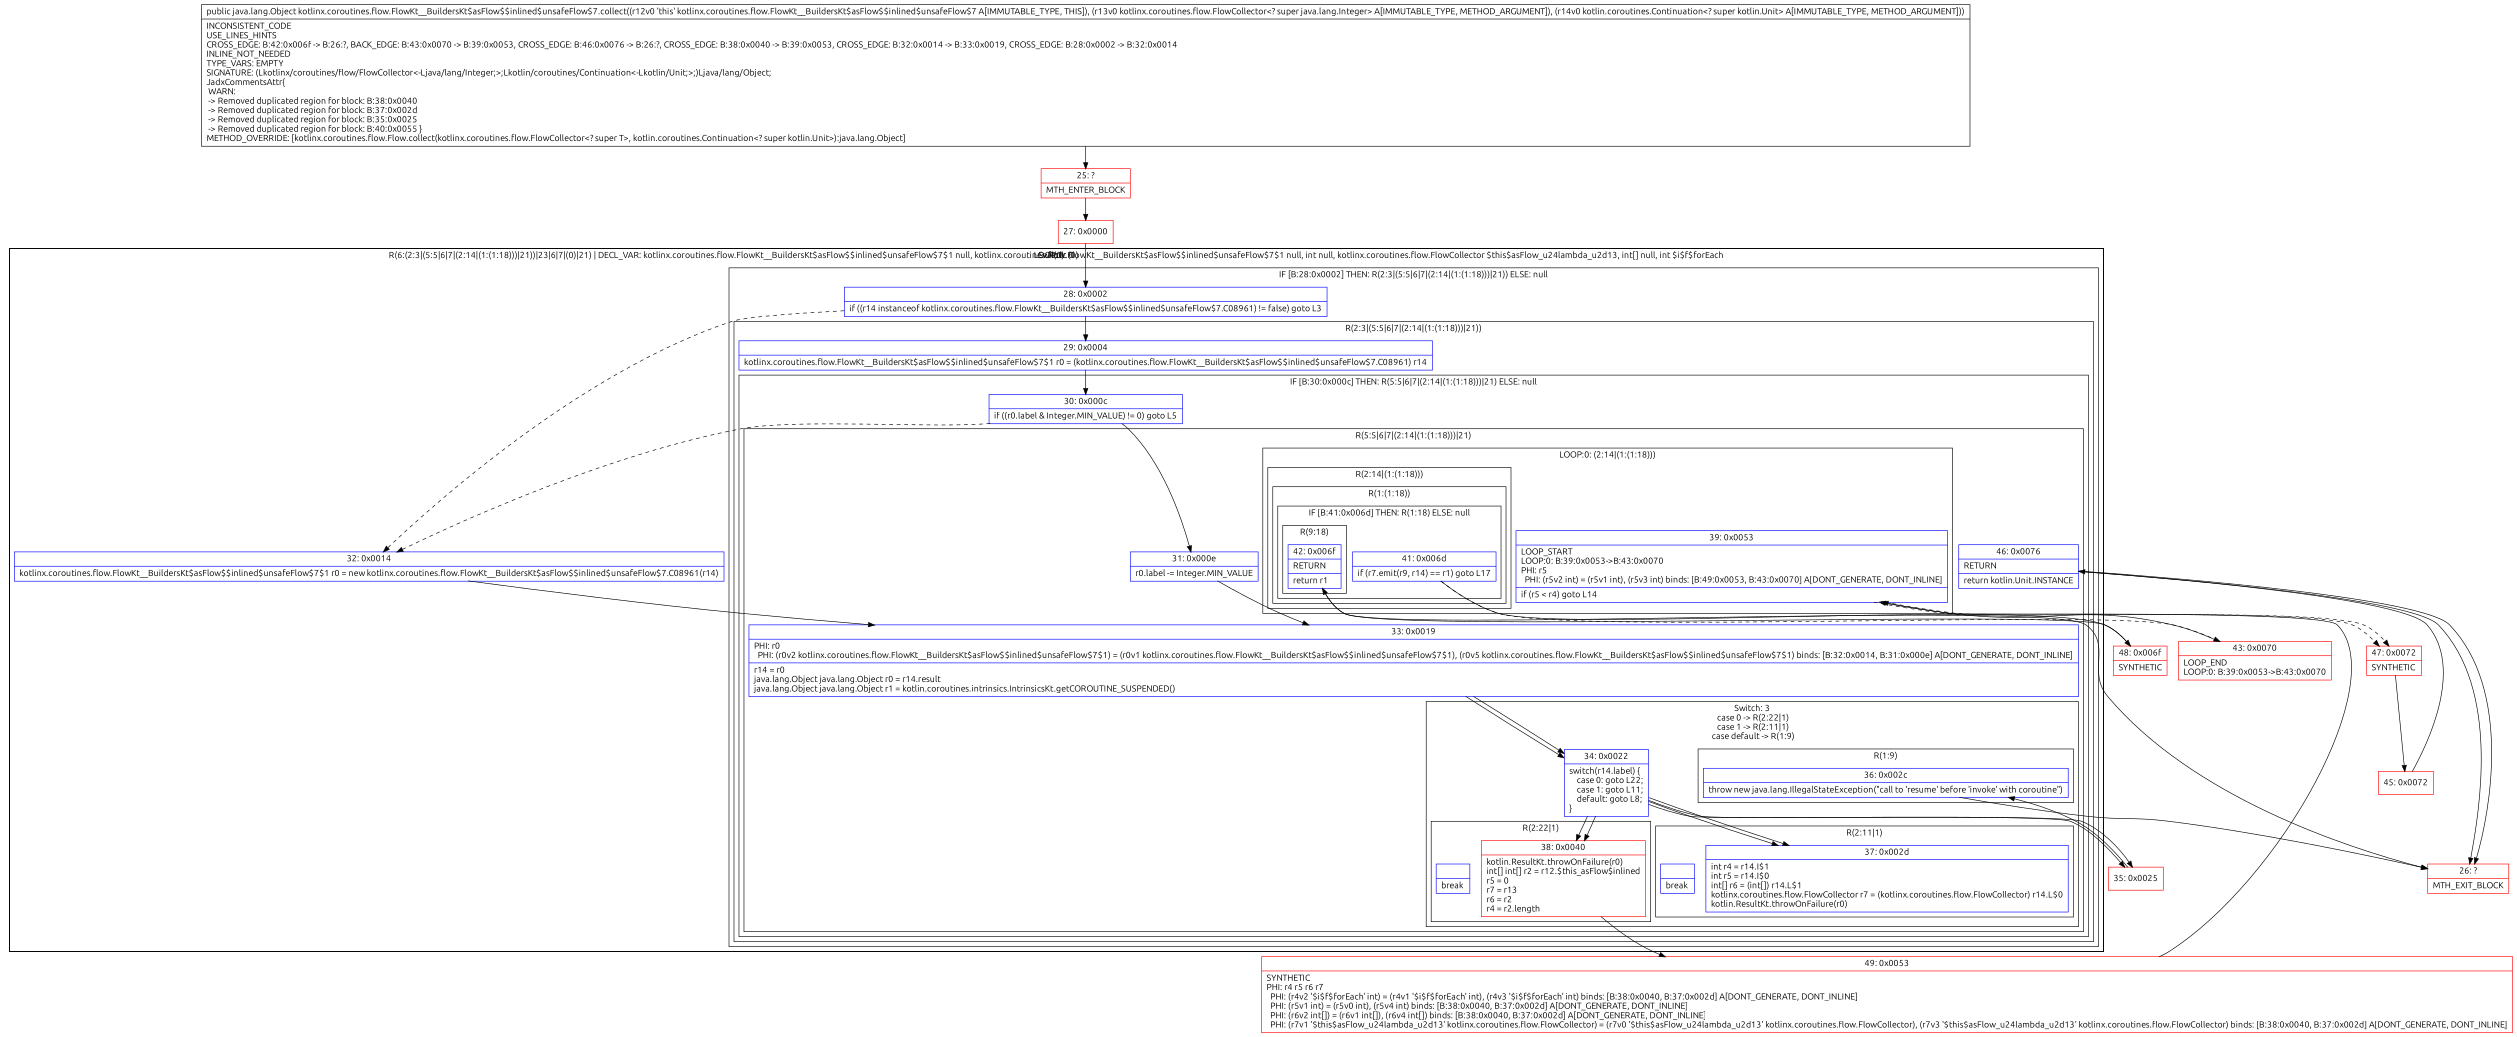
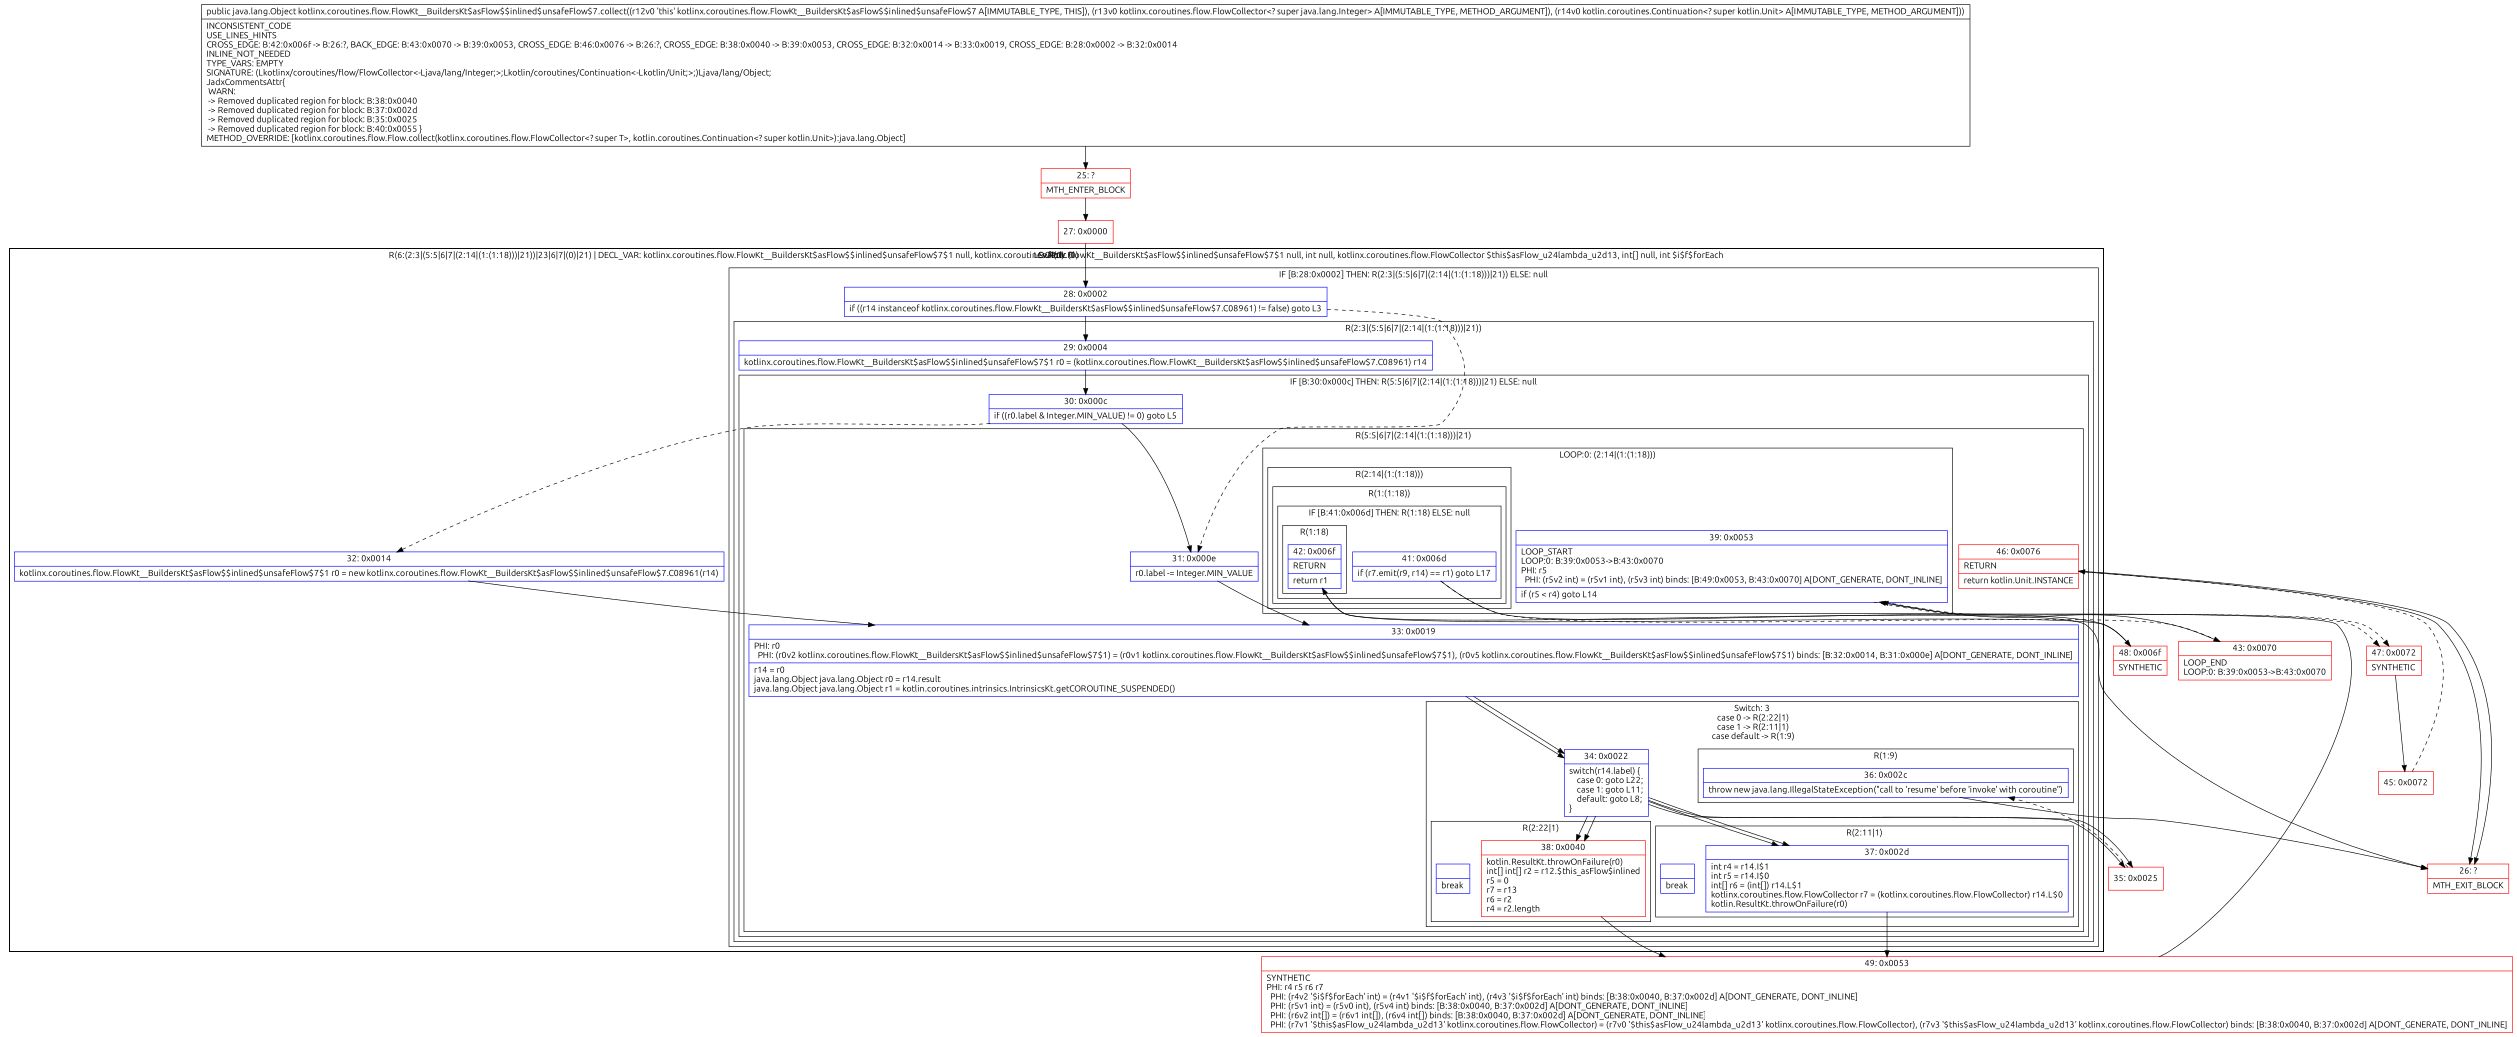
edge "28: 0x0002" -> "32: 0x0014": now "28: 0x0002" -> "31: 0x000e"
cluster "R(9:18)": label "R(9:18)" -> "R(1:18)"
node "46: 0x0076": color blue -> red
edge "45: 0x0072" -> "46: 0x0076": style solid -> dashed
edge "35: 0x0025" -> "36: 0x002c": style solid -> dashed
edge "37: 0x002d" -> "49: 0x0053": added
